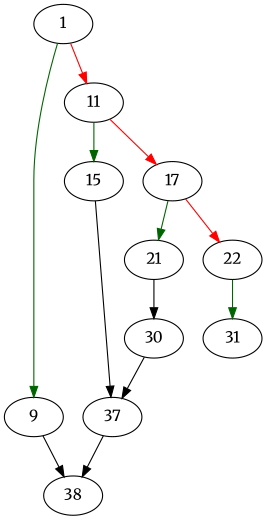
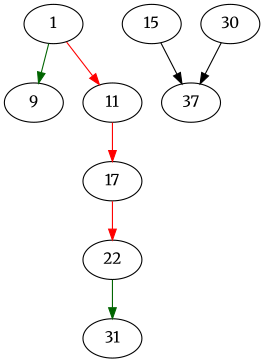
edge "11" -> "15": removed
node "21": removed
node "38": removed
